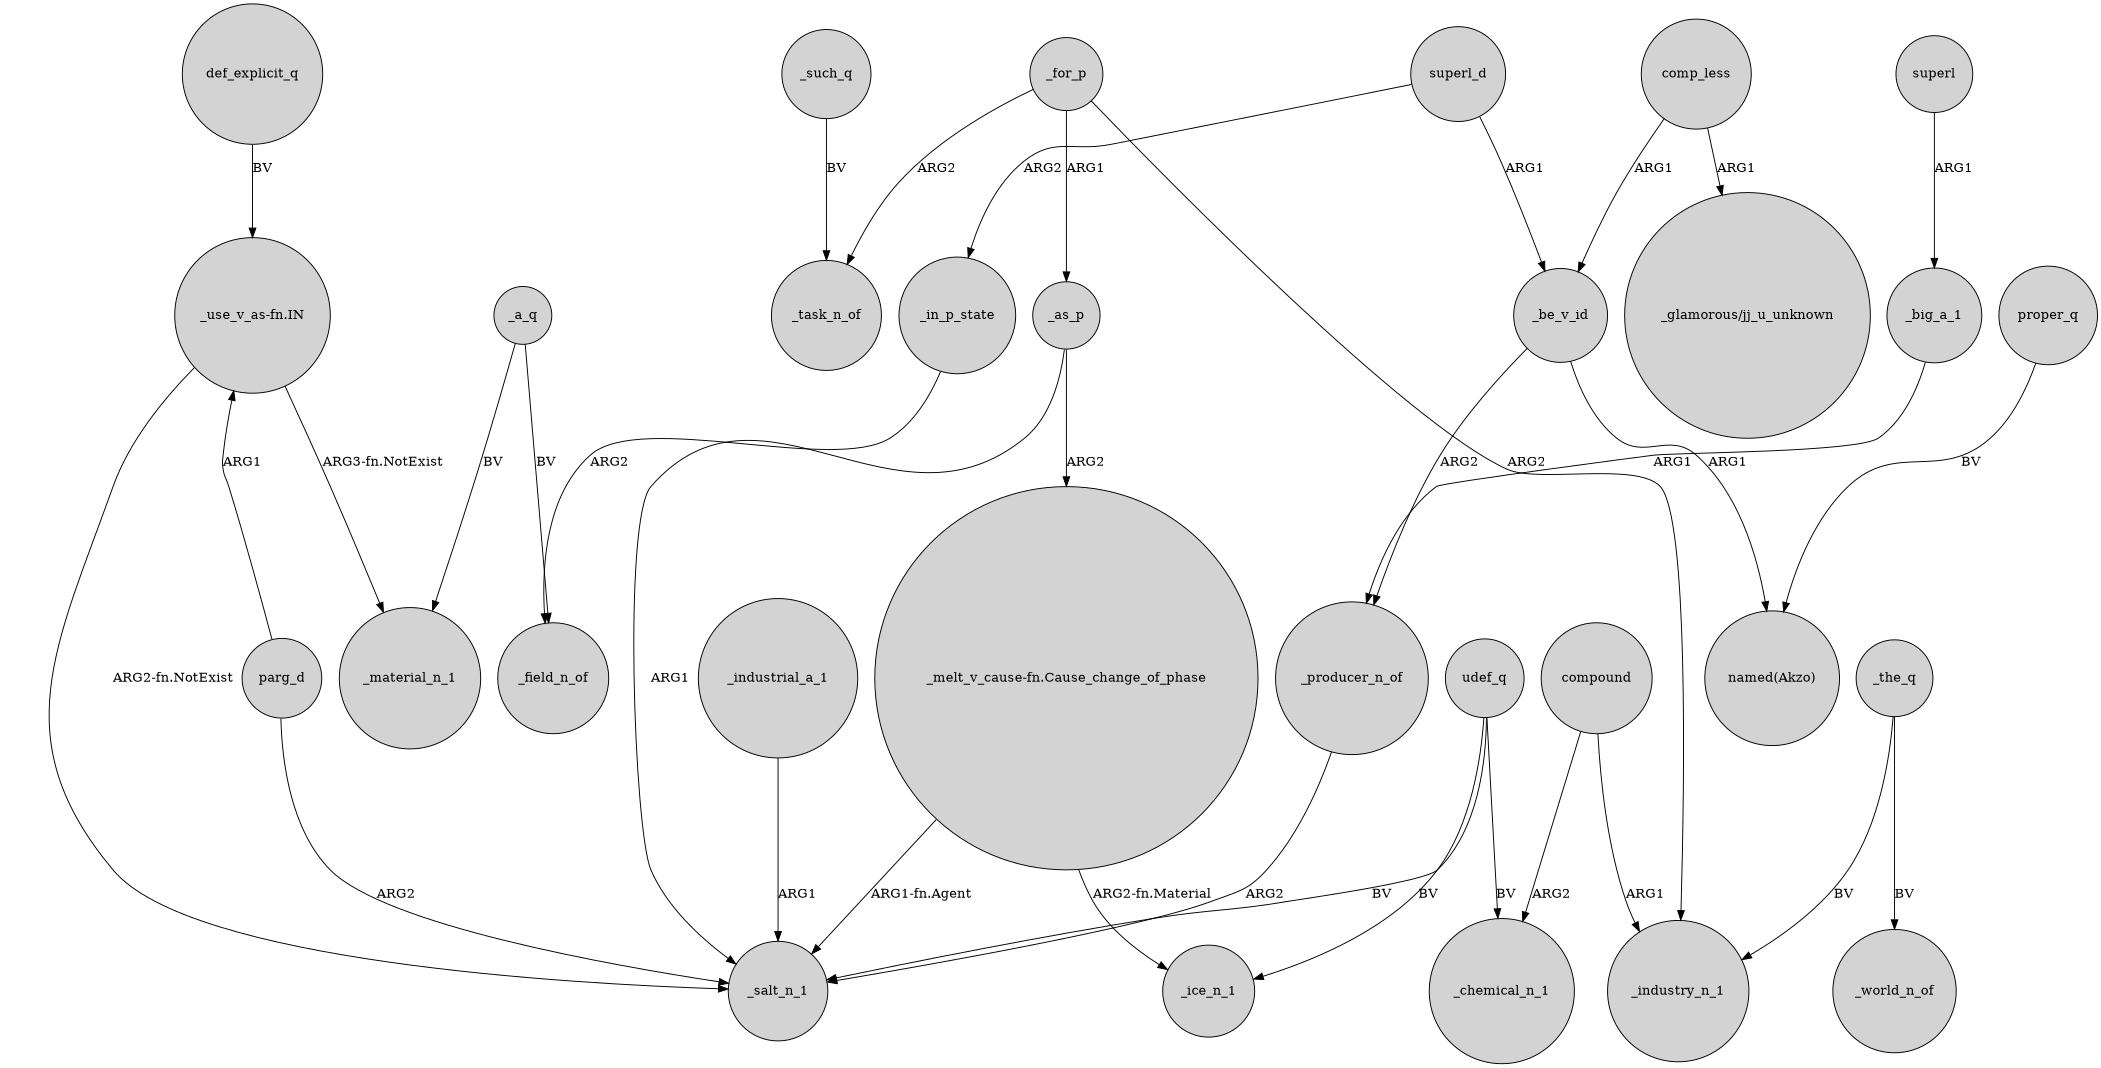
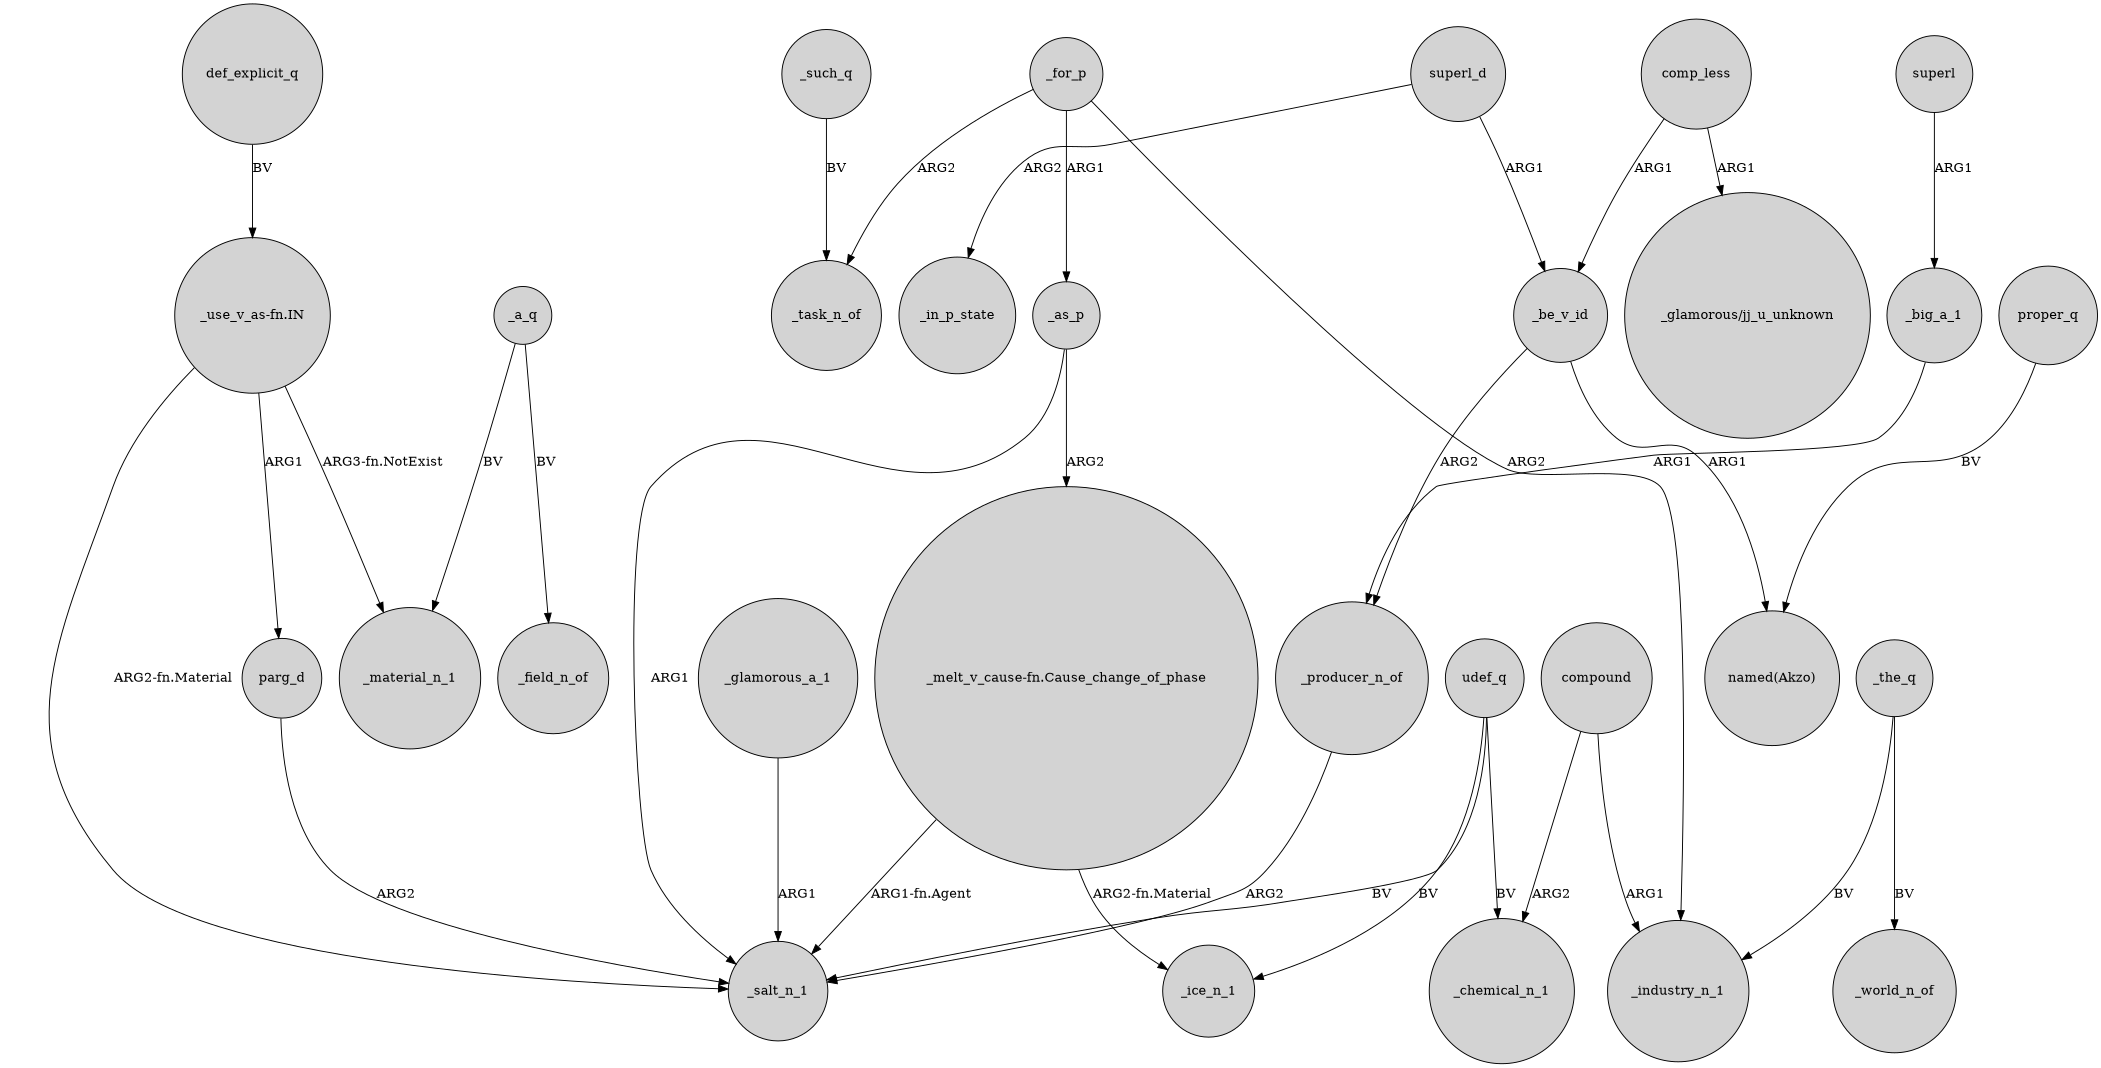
edge "_in_p_state" -> "_field_n_of": removed, label "ARG2"
edge "parg_d" -> "_use_v_as-fn.IN": reversed
edge "_use_v_as-fn.IN" -> "_salt_n_1": label "ARG2-fn.NotExist" -> "ARG2-fn.Material"
node "_industrial_a_1": label "_industrial_a_1" -> "_glamorous_a_1"
